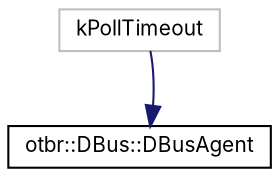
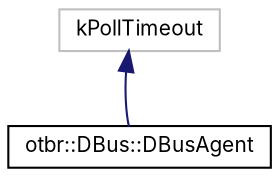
edge "kPollTimeout" -> "otbr::DBus::DBusAgent": reversed
